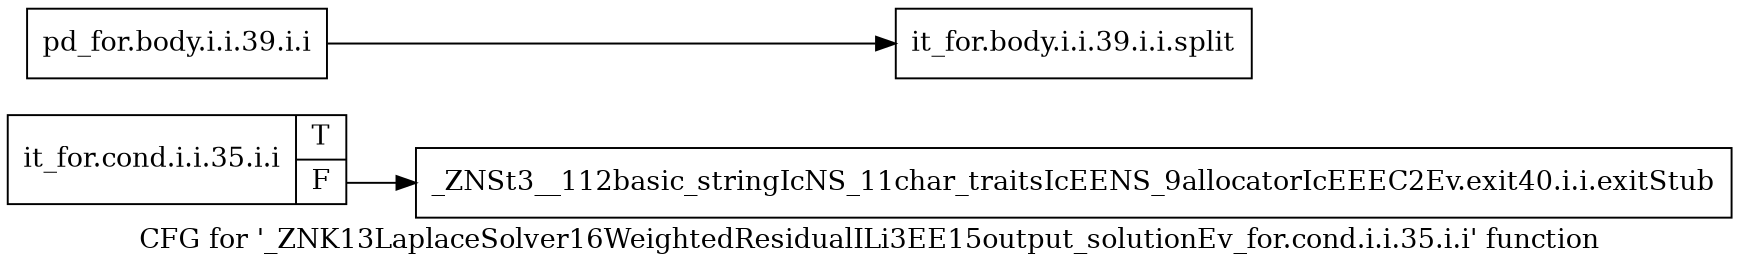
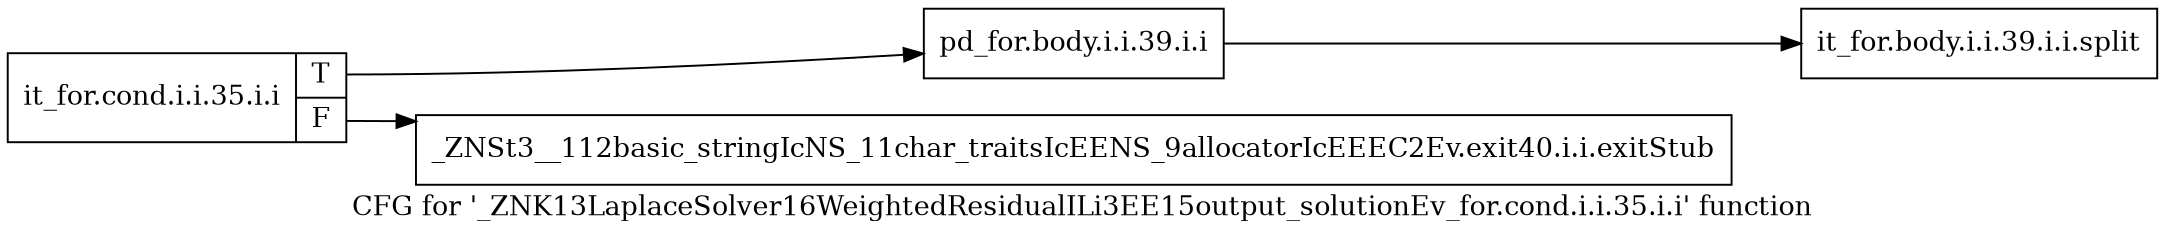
edge "it_for.cond.i.i.35.i.i" -> "pd_for.body.i.i.39.i.i": added
